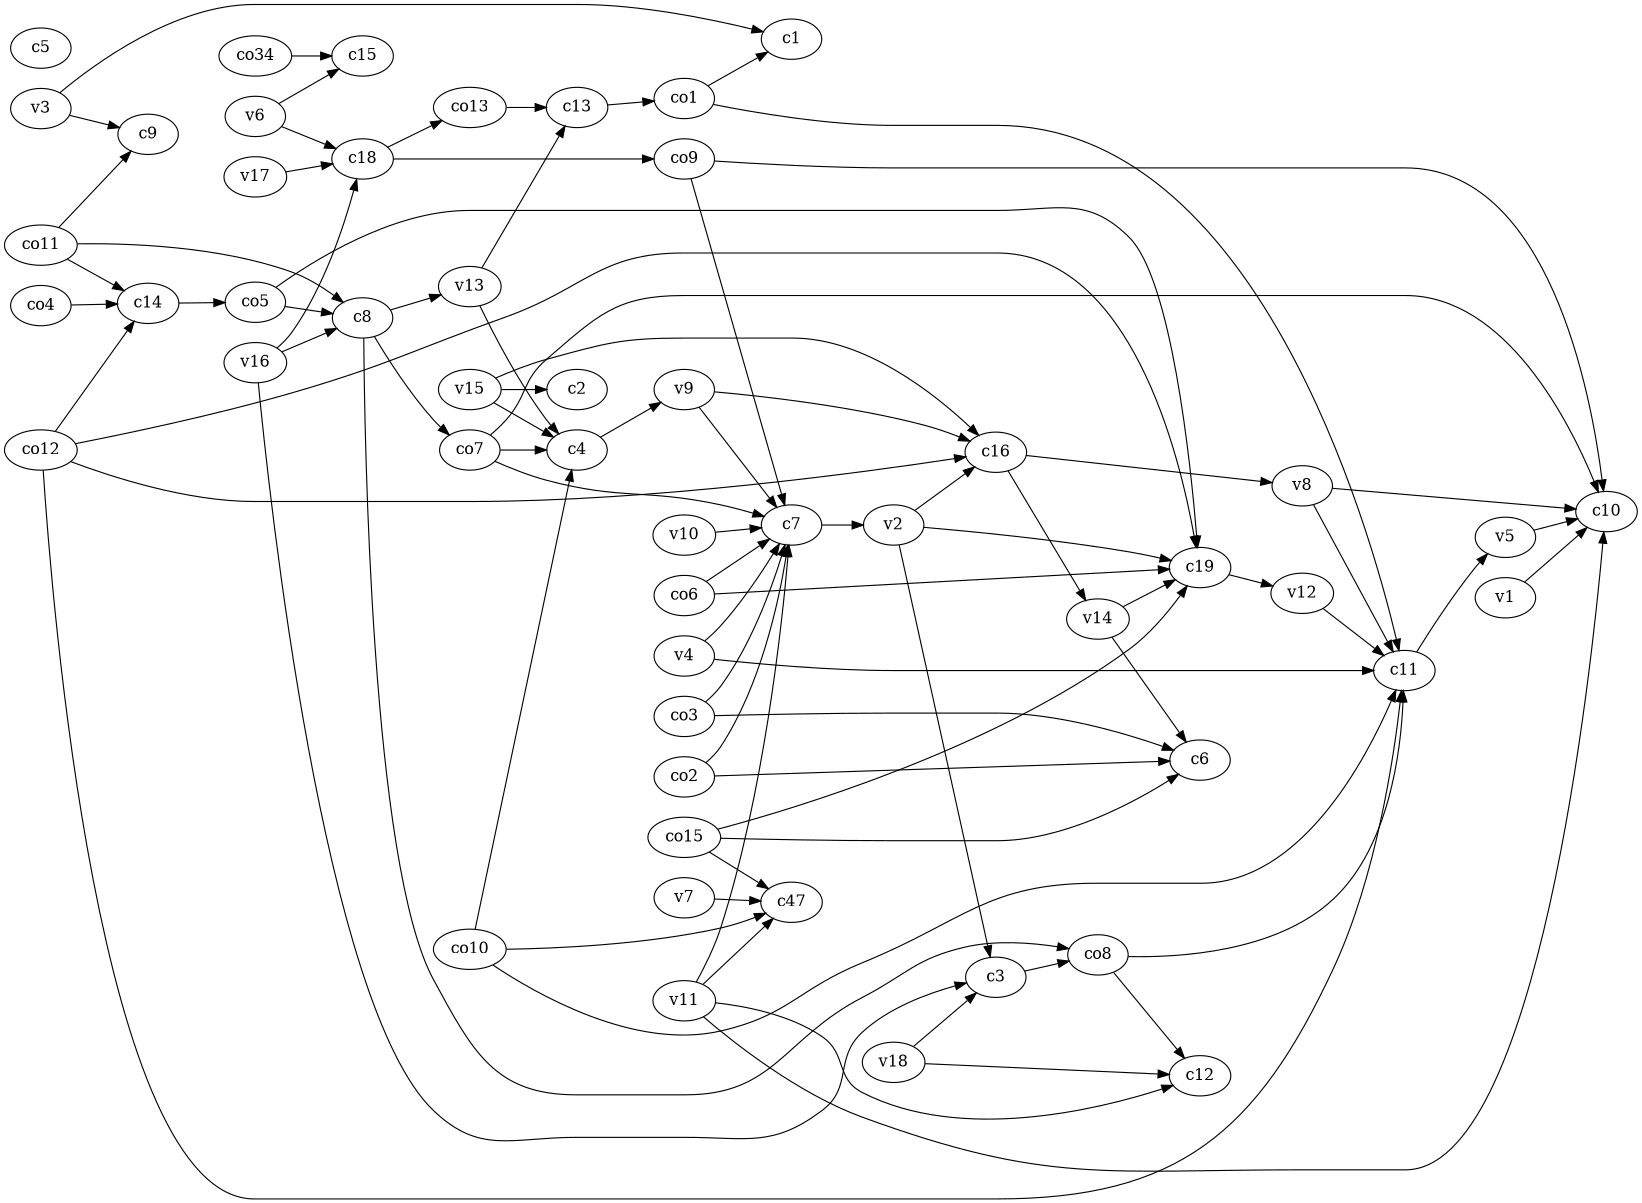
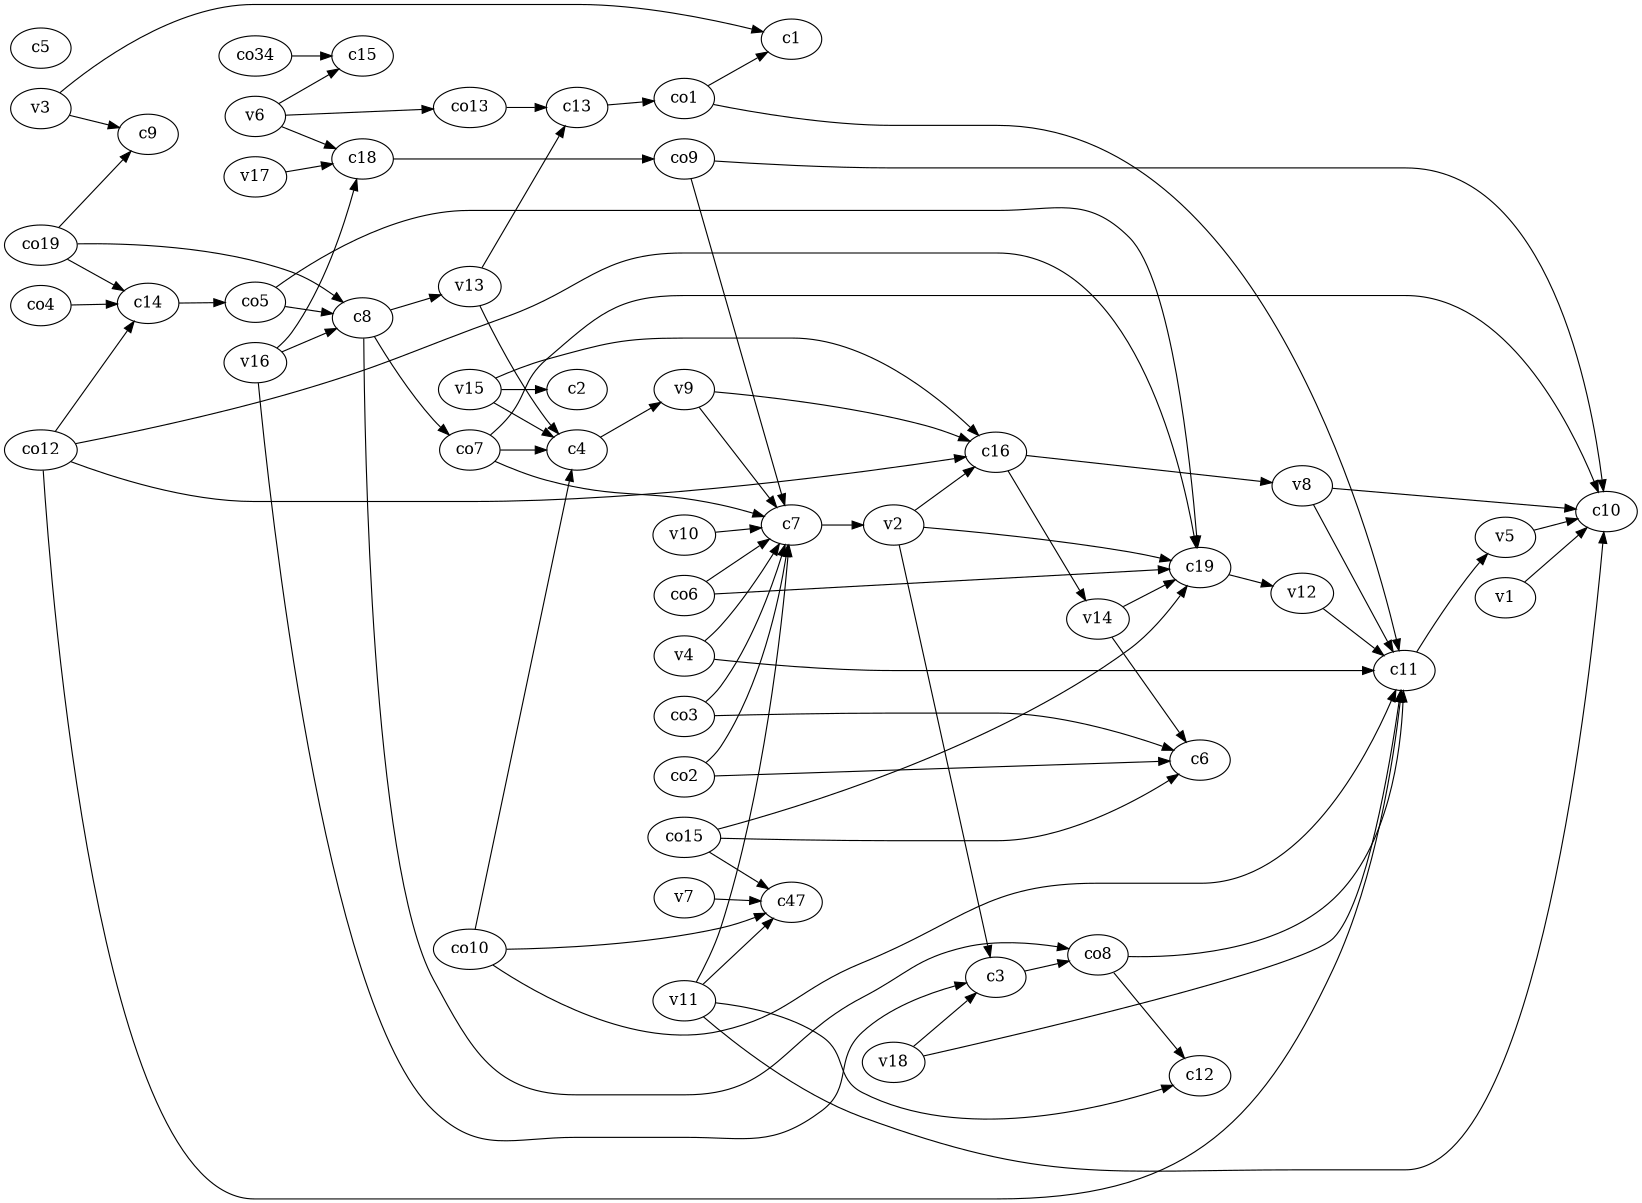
edge "c18" -> "co13": now "v6" -> "co13"
node "co11": label "co11" -> "co19"
edge "v18" -> "c12": now "v18" -> "c11"
